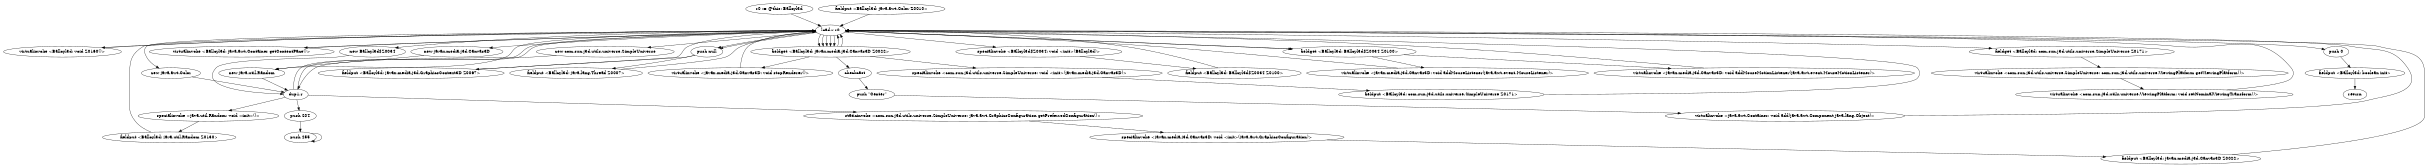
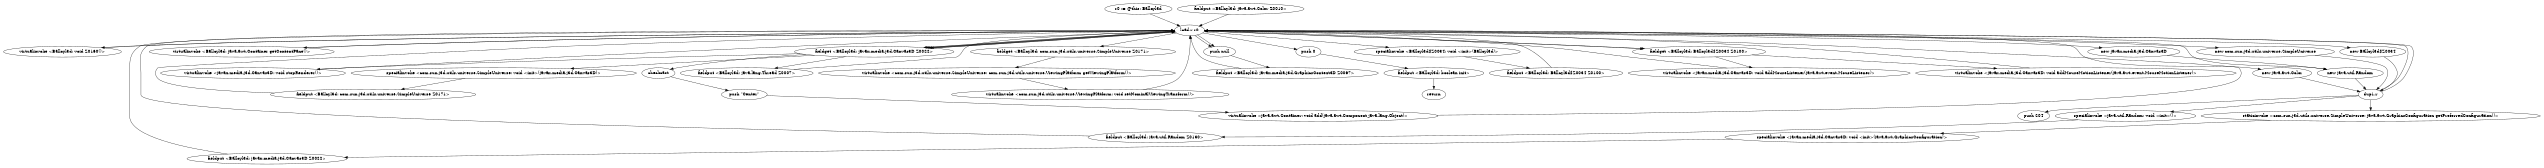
edge "push null" -> "fieldput <Ballcyl3d: java.lang.Thread Z0007>": now "fieldget <Ballcyl3d: javax.media.j3d.Canvas3D Z0022>" -> "fieldput <Ballcyl3d: java.lang.Thread Z0007>"
node "push 255": removed
